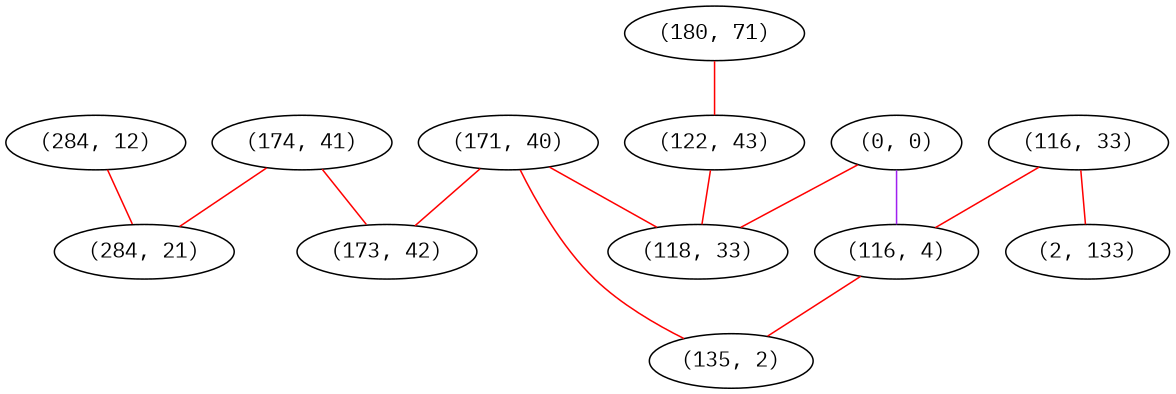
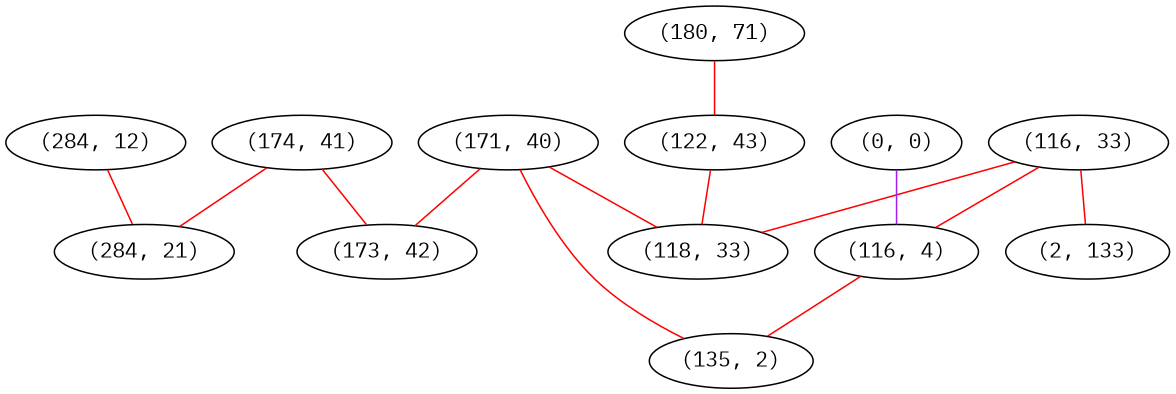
edge "(0, 0)" -- "(118, 33)": now "(116, 33)" -- "(118, 33)"
